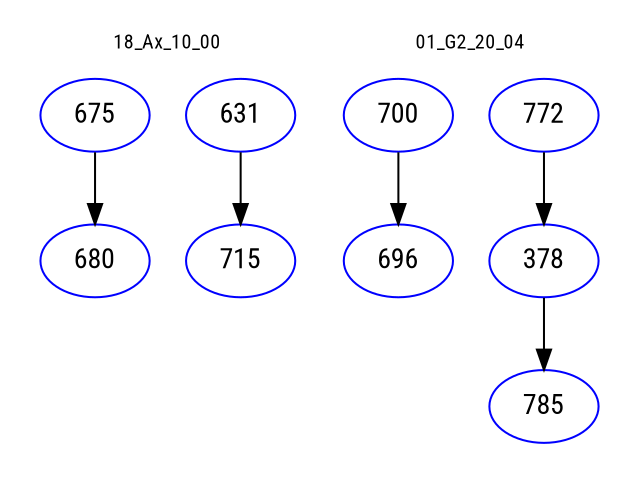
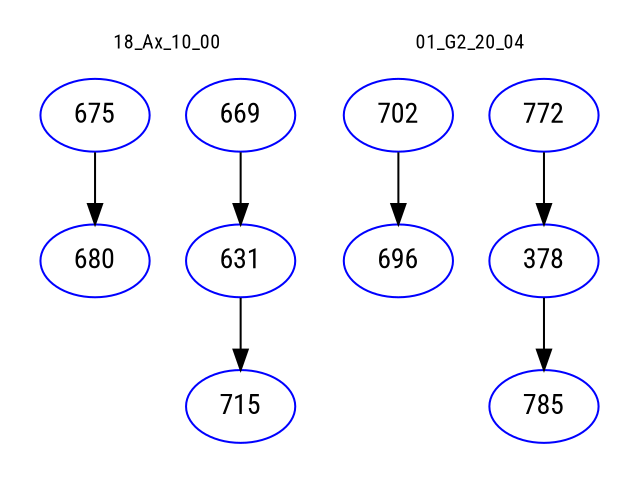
node "669": added
node "700": label "700" -> "702"
